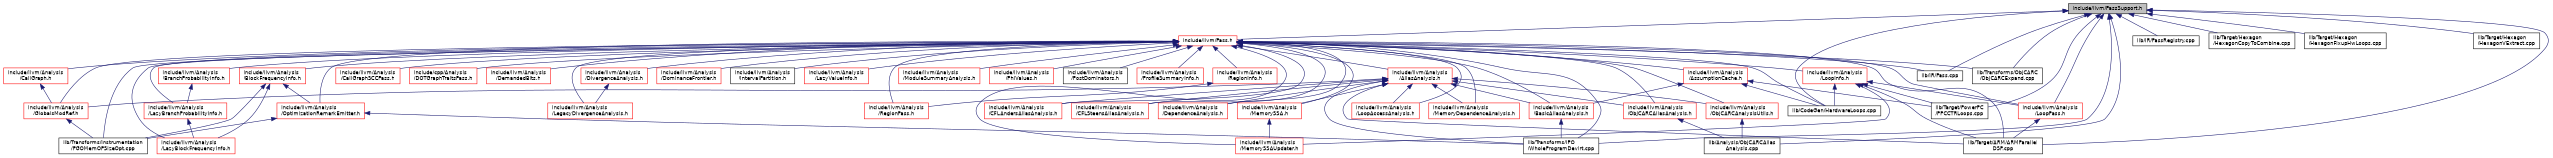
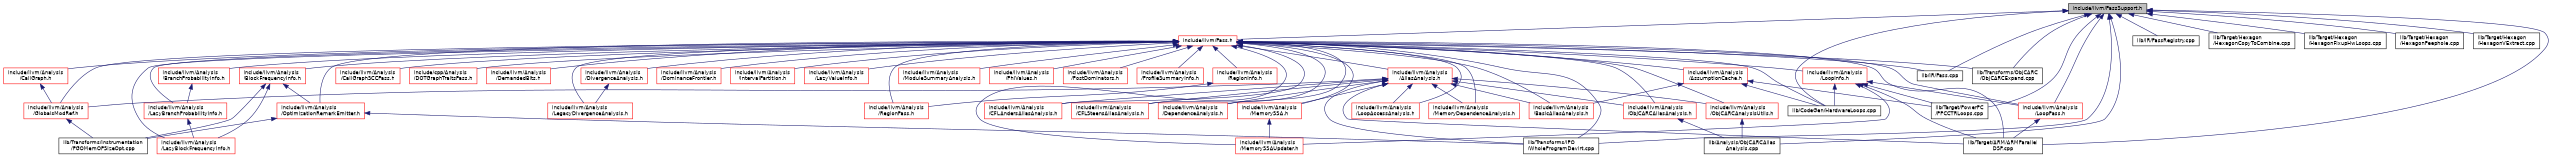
node "lib/Target/Hexagon /HexagonPeephole.cpp": added
edge "lib/Transforms/Instrumentation /PGOMemOPSizeOpt.cpp" -> "include/llvm/Pass.h": removed
node "include/llvm/Analysis /IntervalPartition.h": color black -> red
node "include/llvm/Analysis /PostDominators.h": color black -> red
edge "lib/Transforms/IPO /WholeProgramDevirt.cpp" -> "include/llvm/Analysis /BasicAliasAnalysis.h": removed
